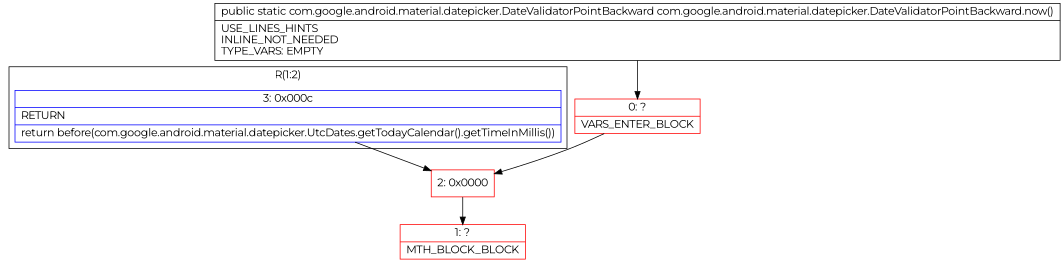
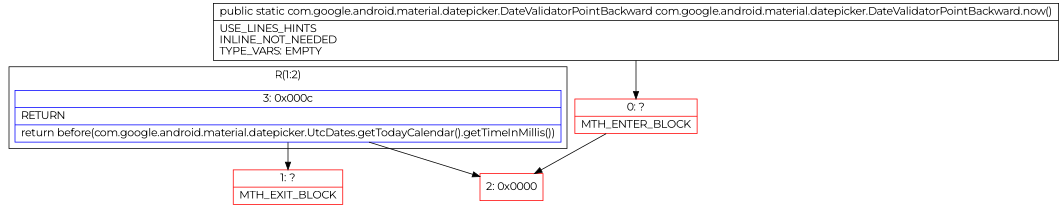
node "0: ?": text "VARS_ENTER_BLOCK" -> "MTH_ENTER_BLOCK"
edge "2: 0x0000" -> "1: ?": now "3: 0x000c" -> "1: ?"
node "1: ?": text "MTH_BLOCK_BLOCK" -> "MTH_EXIT_BLOCK"
